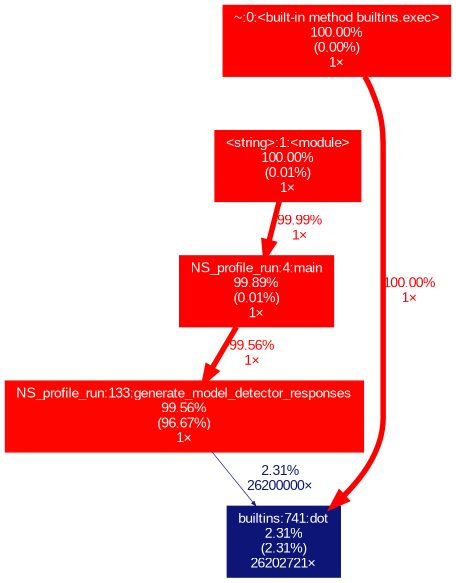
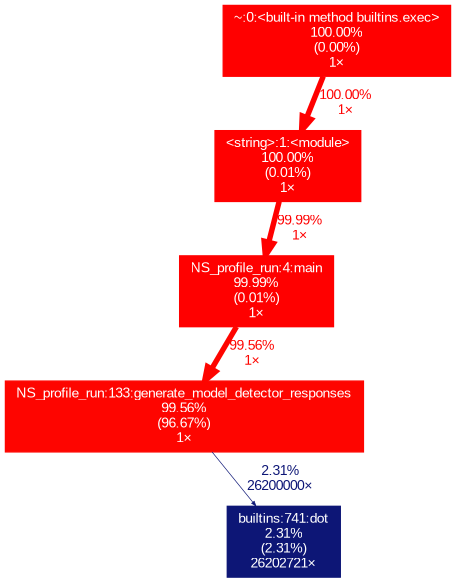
node "NS_profile_run:4:main 99.89% (0.01%) 1×": label "NS_profile_run:4:main 99.89% (0.01%) 1×" -> "NS_profile_run:4:main 99.99% (0.01%) 1×"
edge "~:0:<built-in method builtins.exec> 100.00% (0.00%) 1×" -> "builtins:741:dot 2.31% (2.31%) 26202721×": now "~:0:<built-in method builtins.exec> 100.00% (0.00%) 1×" -> "<string>:1:<module> 100.00% (0.01%) 1×"
